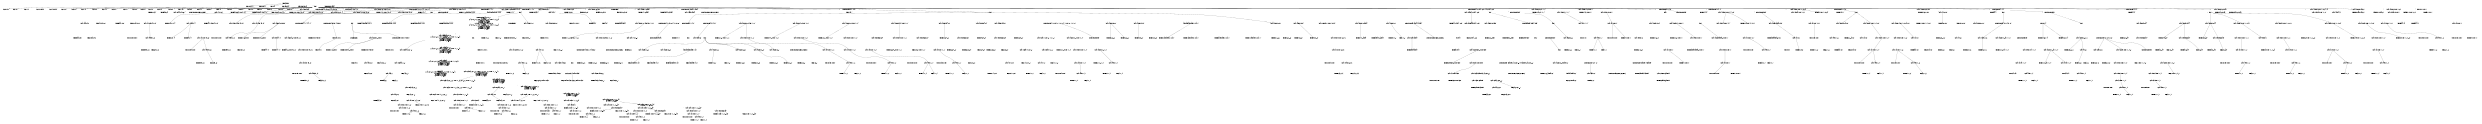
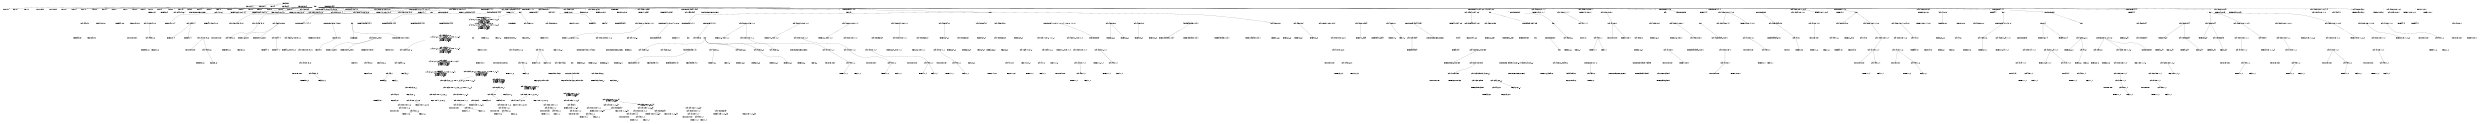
node "(CONTROL_STRUCTURE,if ( v10 ),if ( v10 ))": label "(CONTROL_STRUCTURE,if ( v10 ),if ( v10 ))" -> "(STRUCTURE_STRUCTURE,if ( v10 ),if ( v10 ))"
